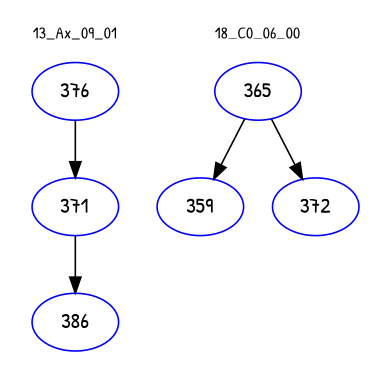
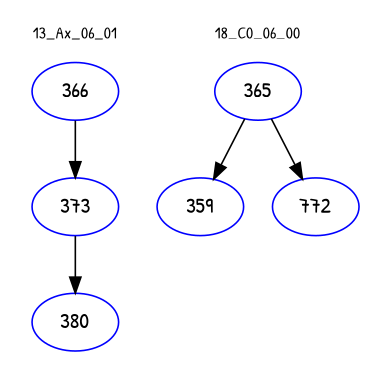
cluster "13_Ax_09_01": label "13_Ax_09_01" -> "13_Ax_06_01"
node "376": label "376" -> "366"
node "371": label "371" -> "373"
node "372": label "372" -> "772"
node "386": label "386" -> "380"
